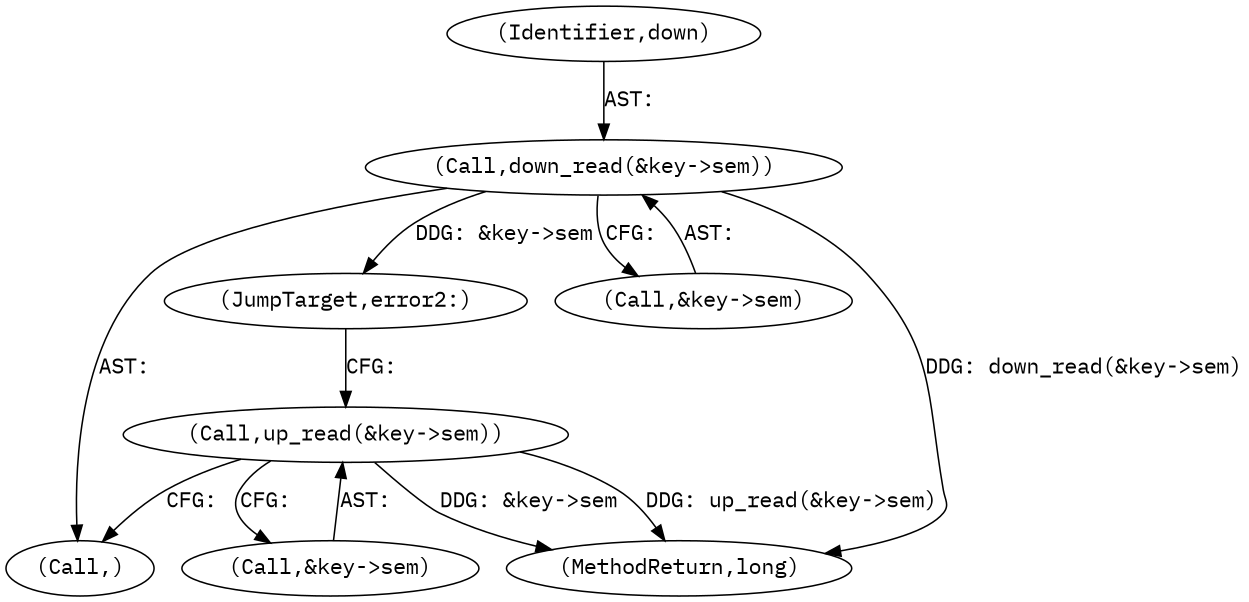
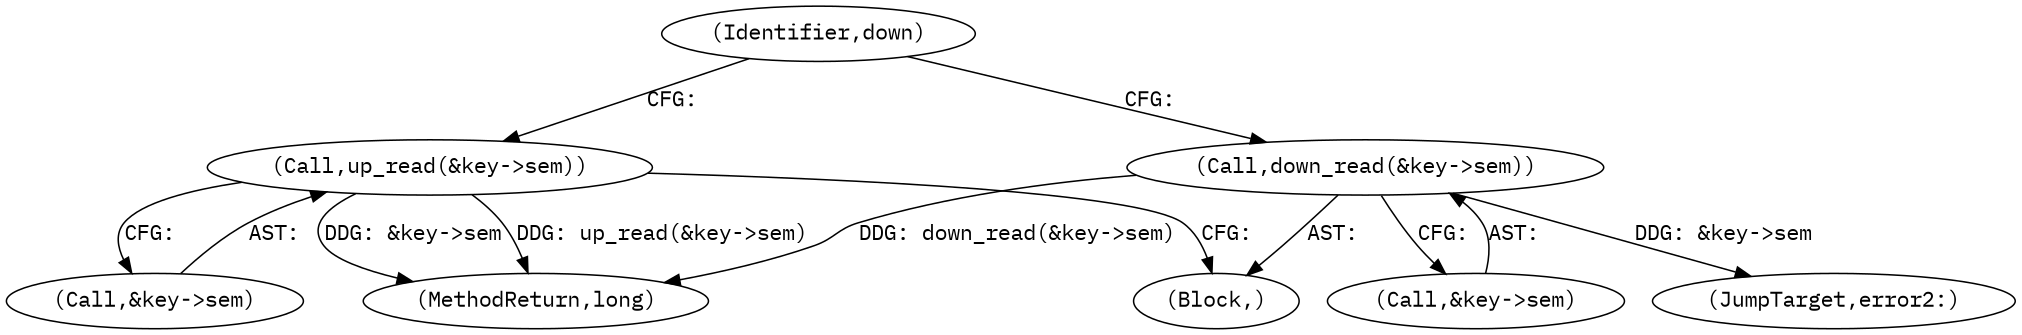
edge "(Identifier,down)" -> "(Call,down_read(&key->sem))": label "AST: " -> "CFG: "
edge "(JumpTarget,error2:)" -> "(Call,up_read(&key->sem))": now "(Identifier,down)" -> "(Call,up_read(&key->sem))"
node "(Call,)": label "(Call,)" -> "(Block,)"
